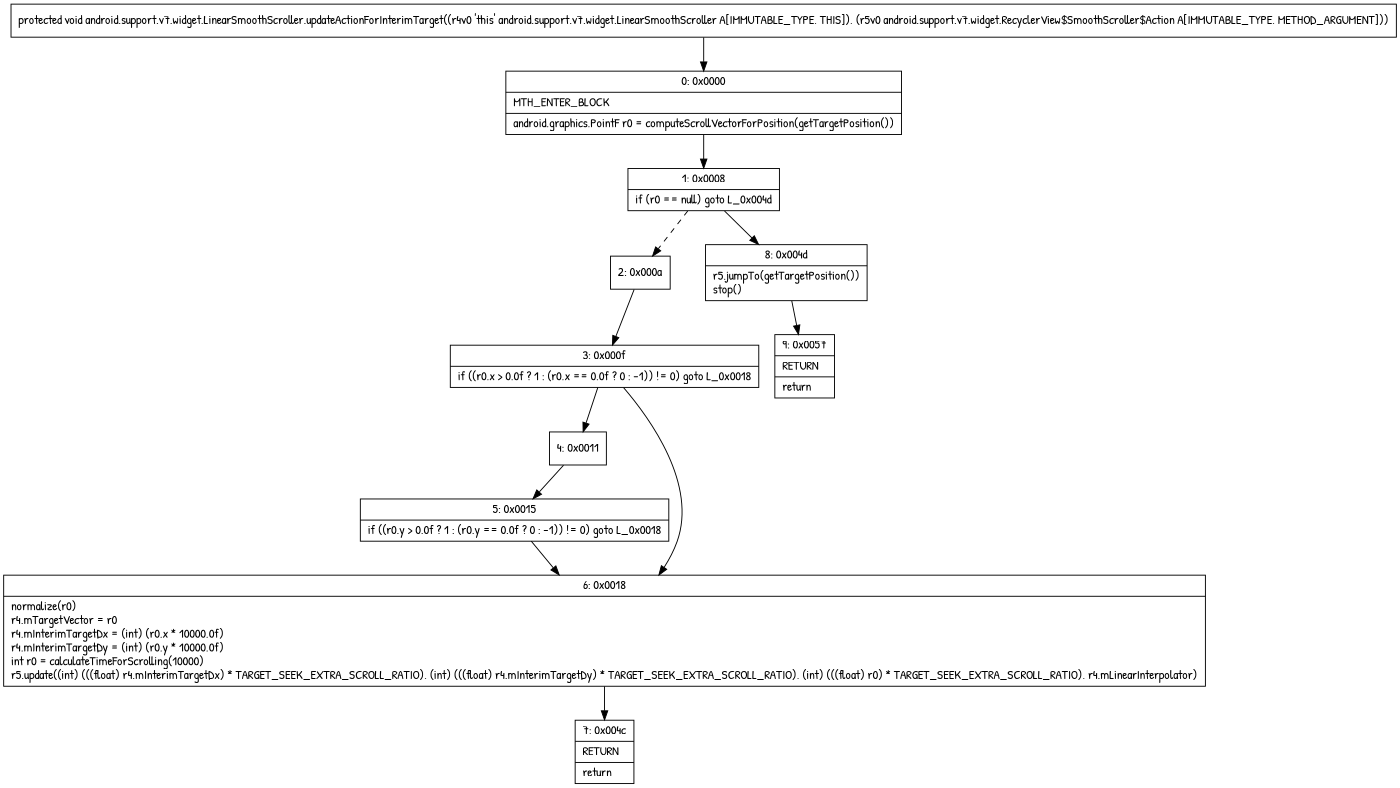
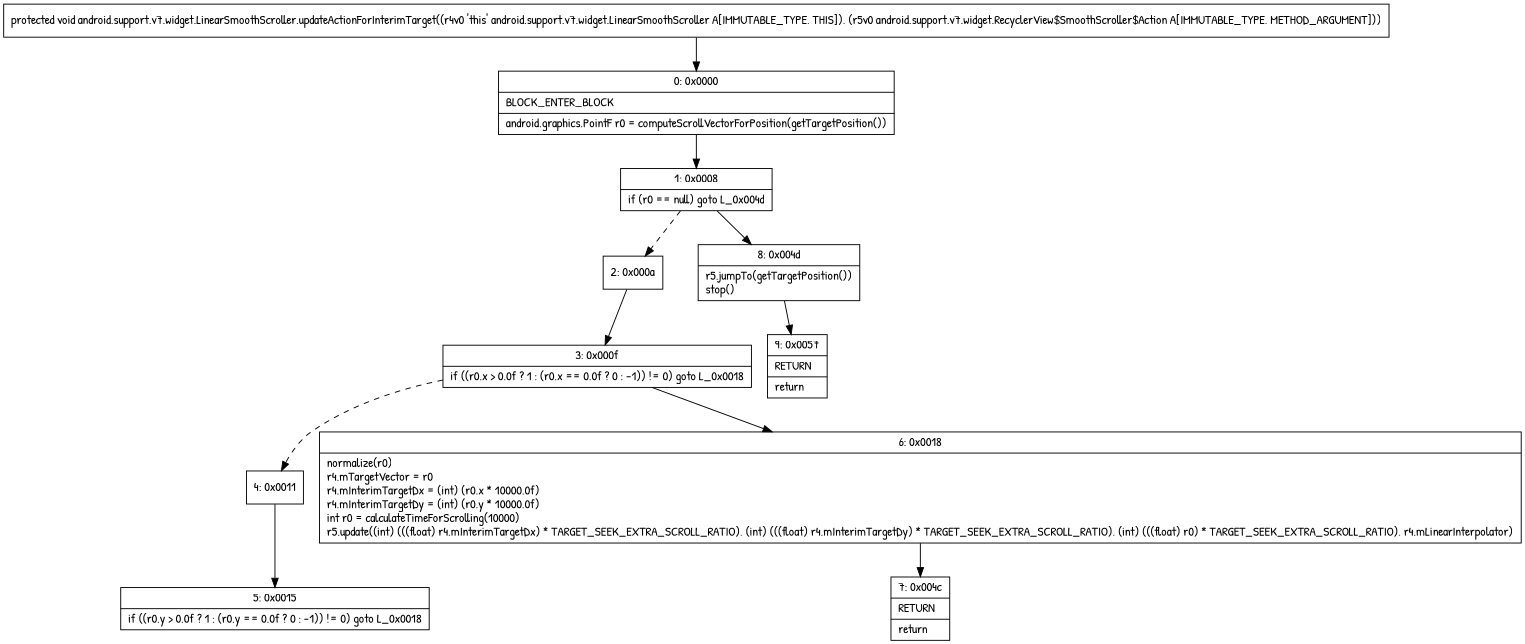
node "0: 0x0000": text "MTH_ENTER_BLOCK" -> "BLOCK_ENTER_BLOCK"
edge "3: 0x000f" -> "4: 0x0011": style solid -> dashed
edge "5: 0x0015" -> "6: 0x0018": removed
